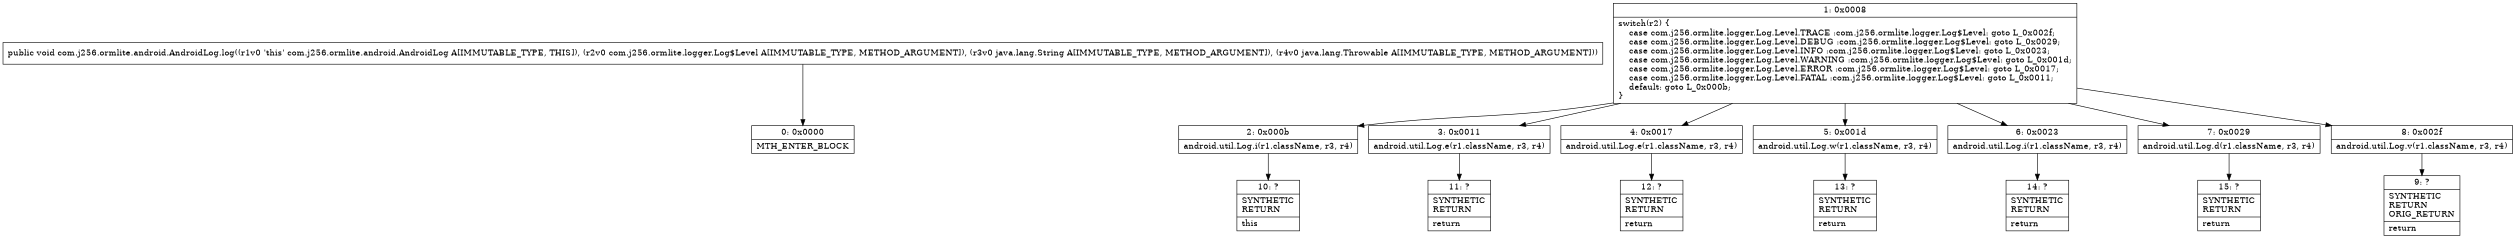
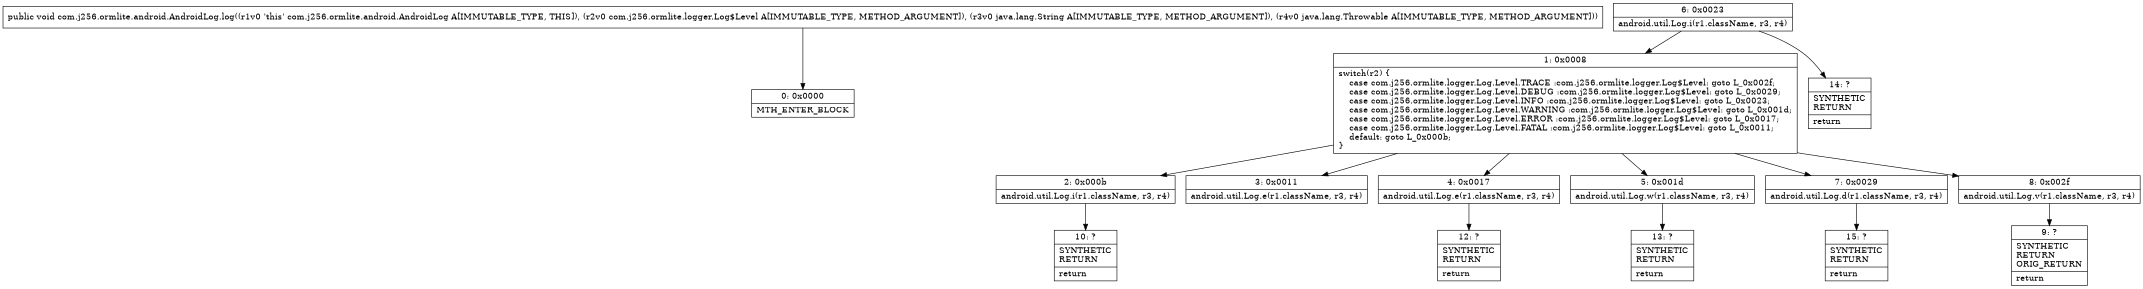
edge "1: 0x0008" -> "6: 0x0023": reversed
node "11: ?": removed
node "10: ?": text "this" -> "return"
